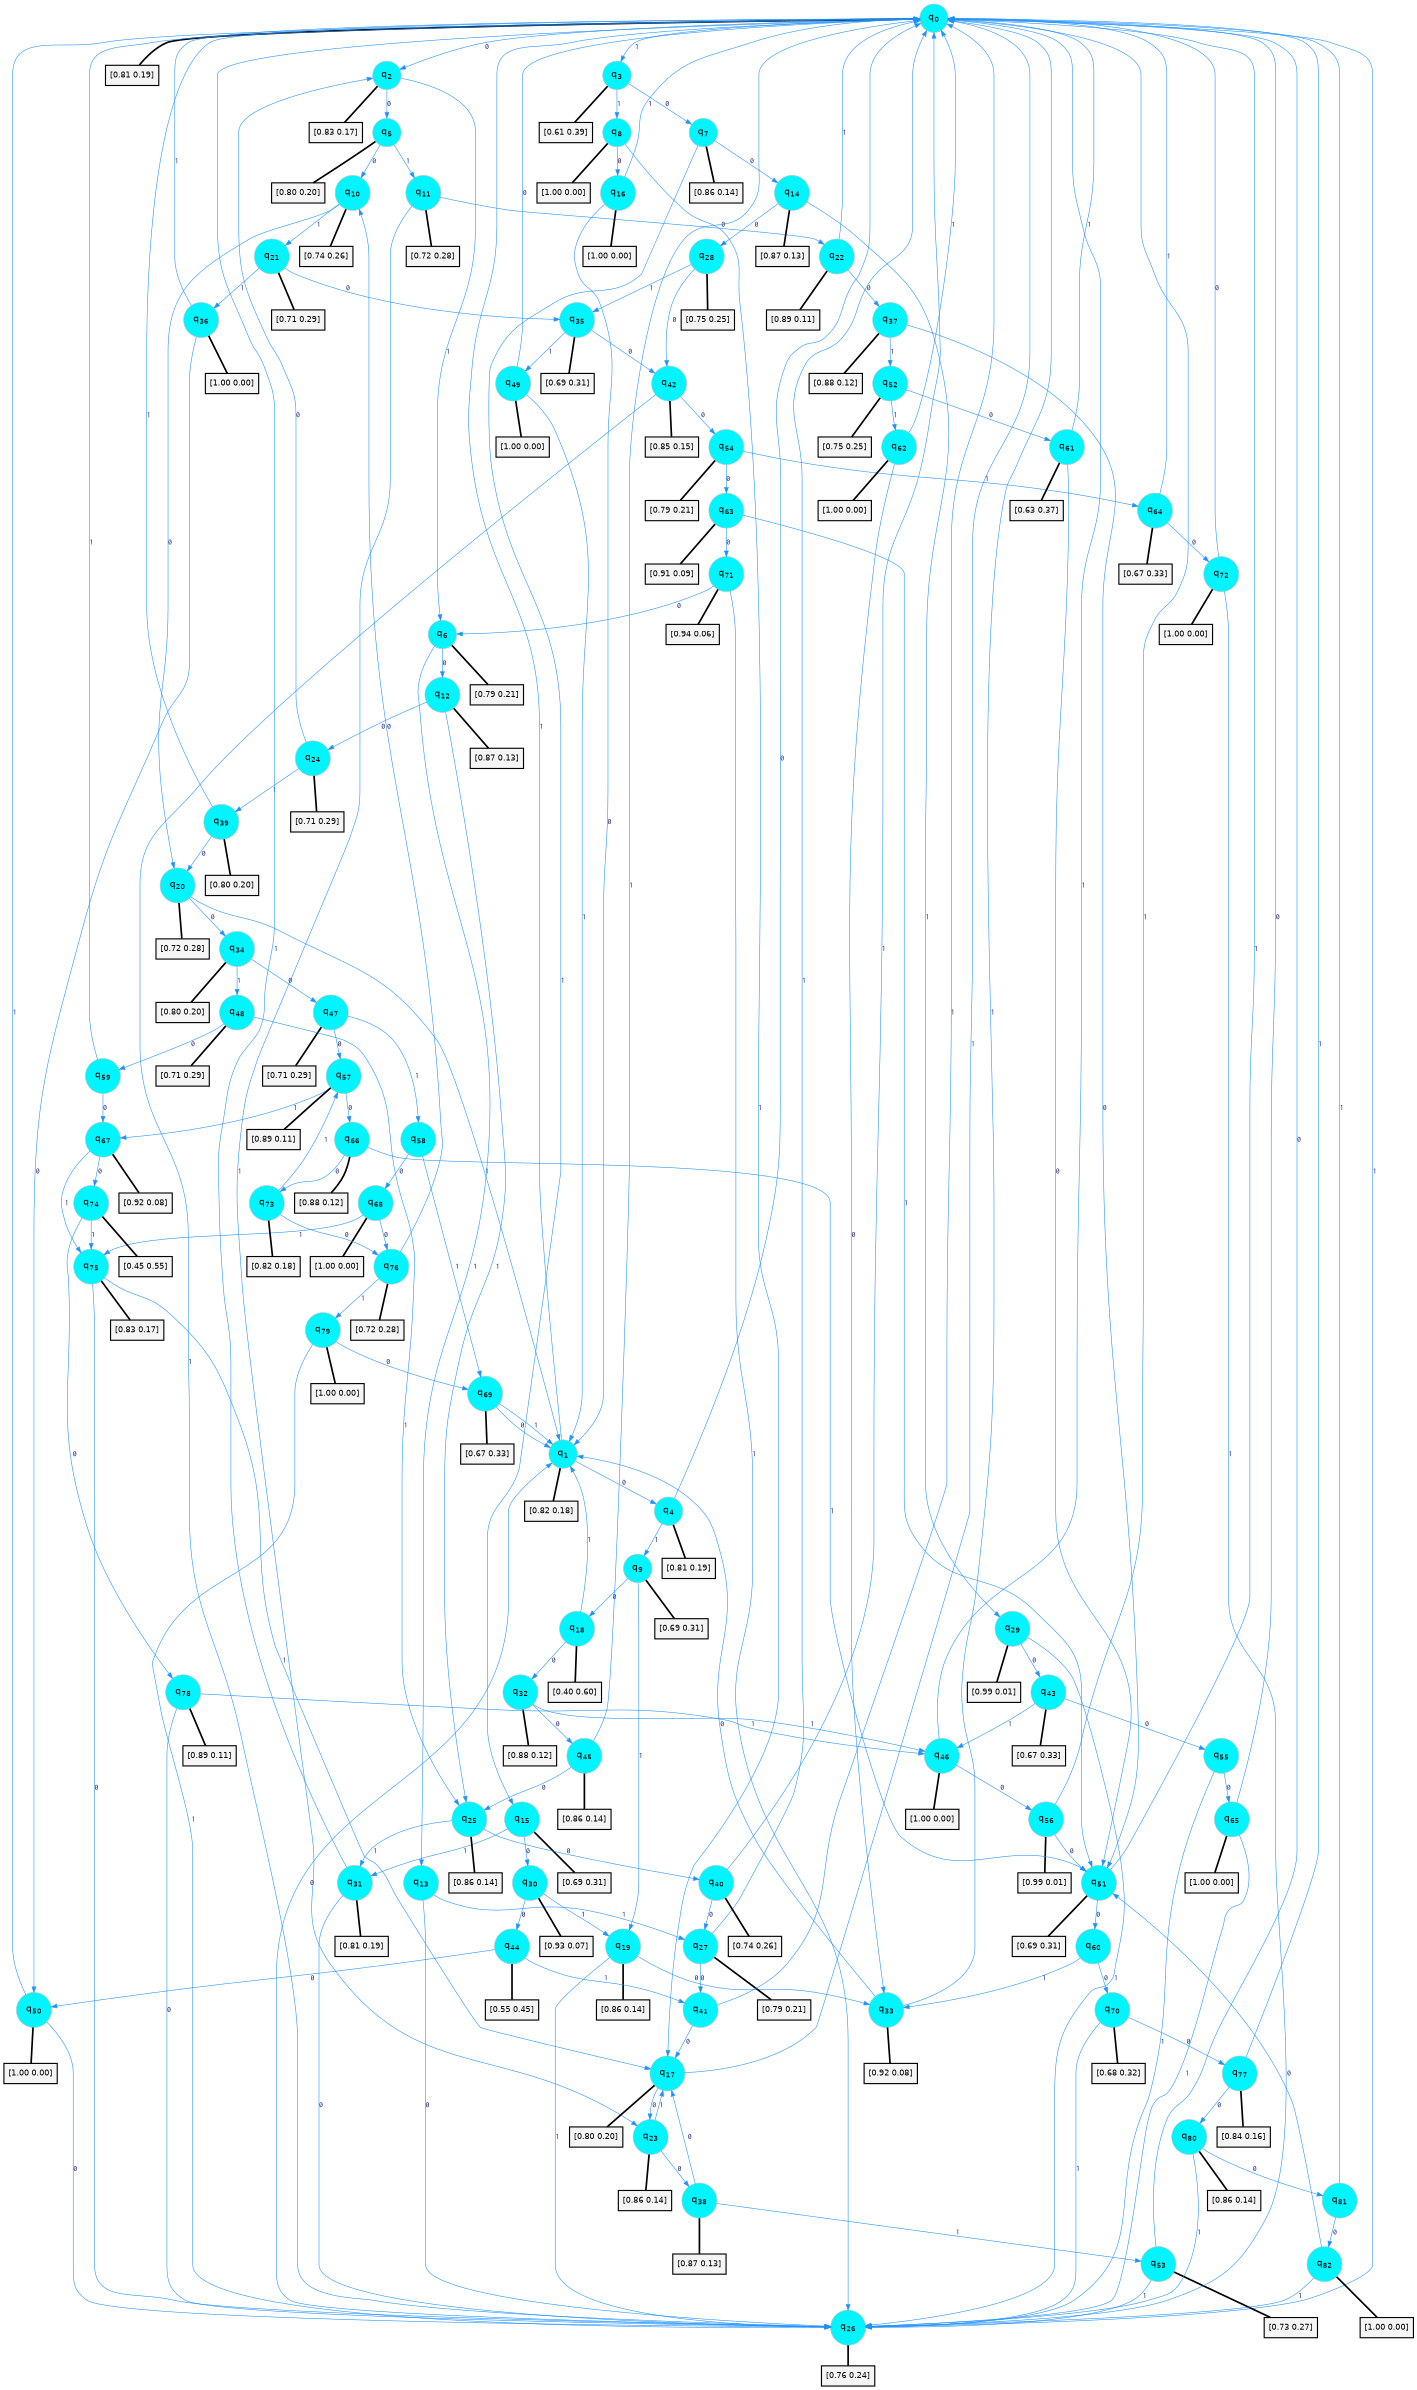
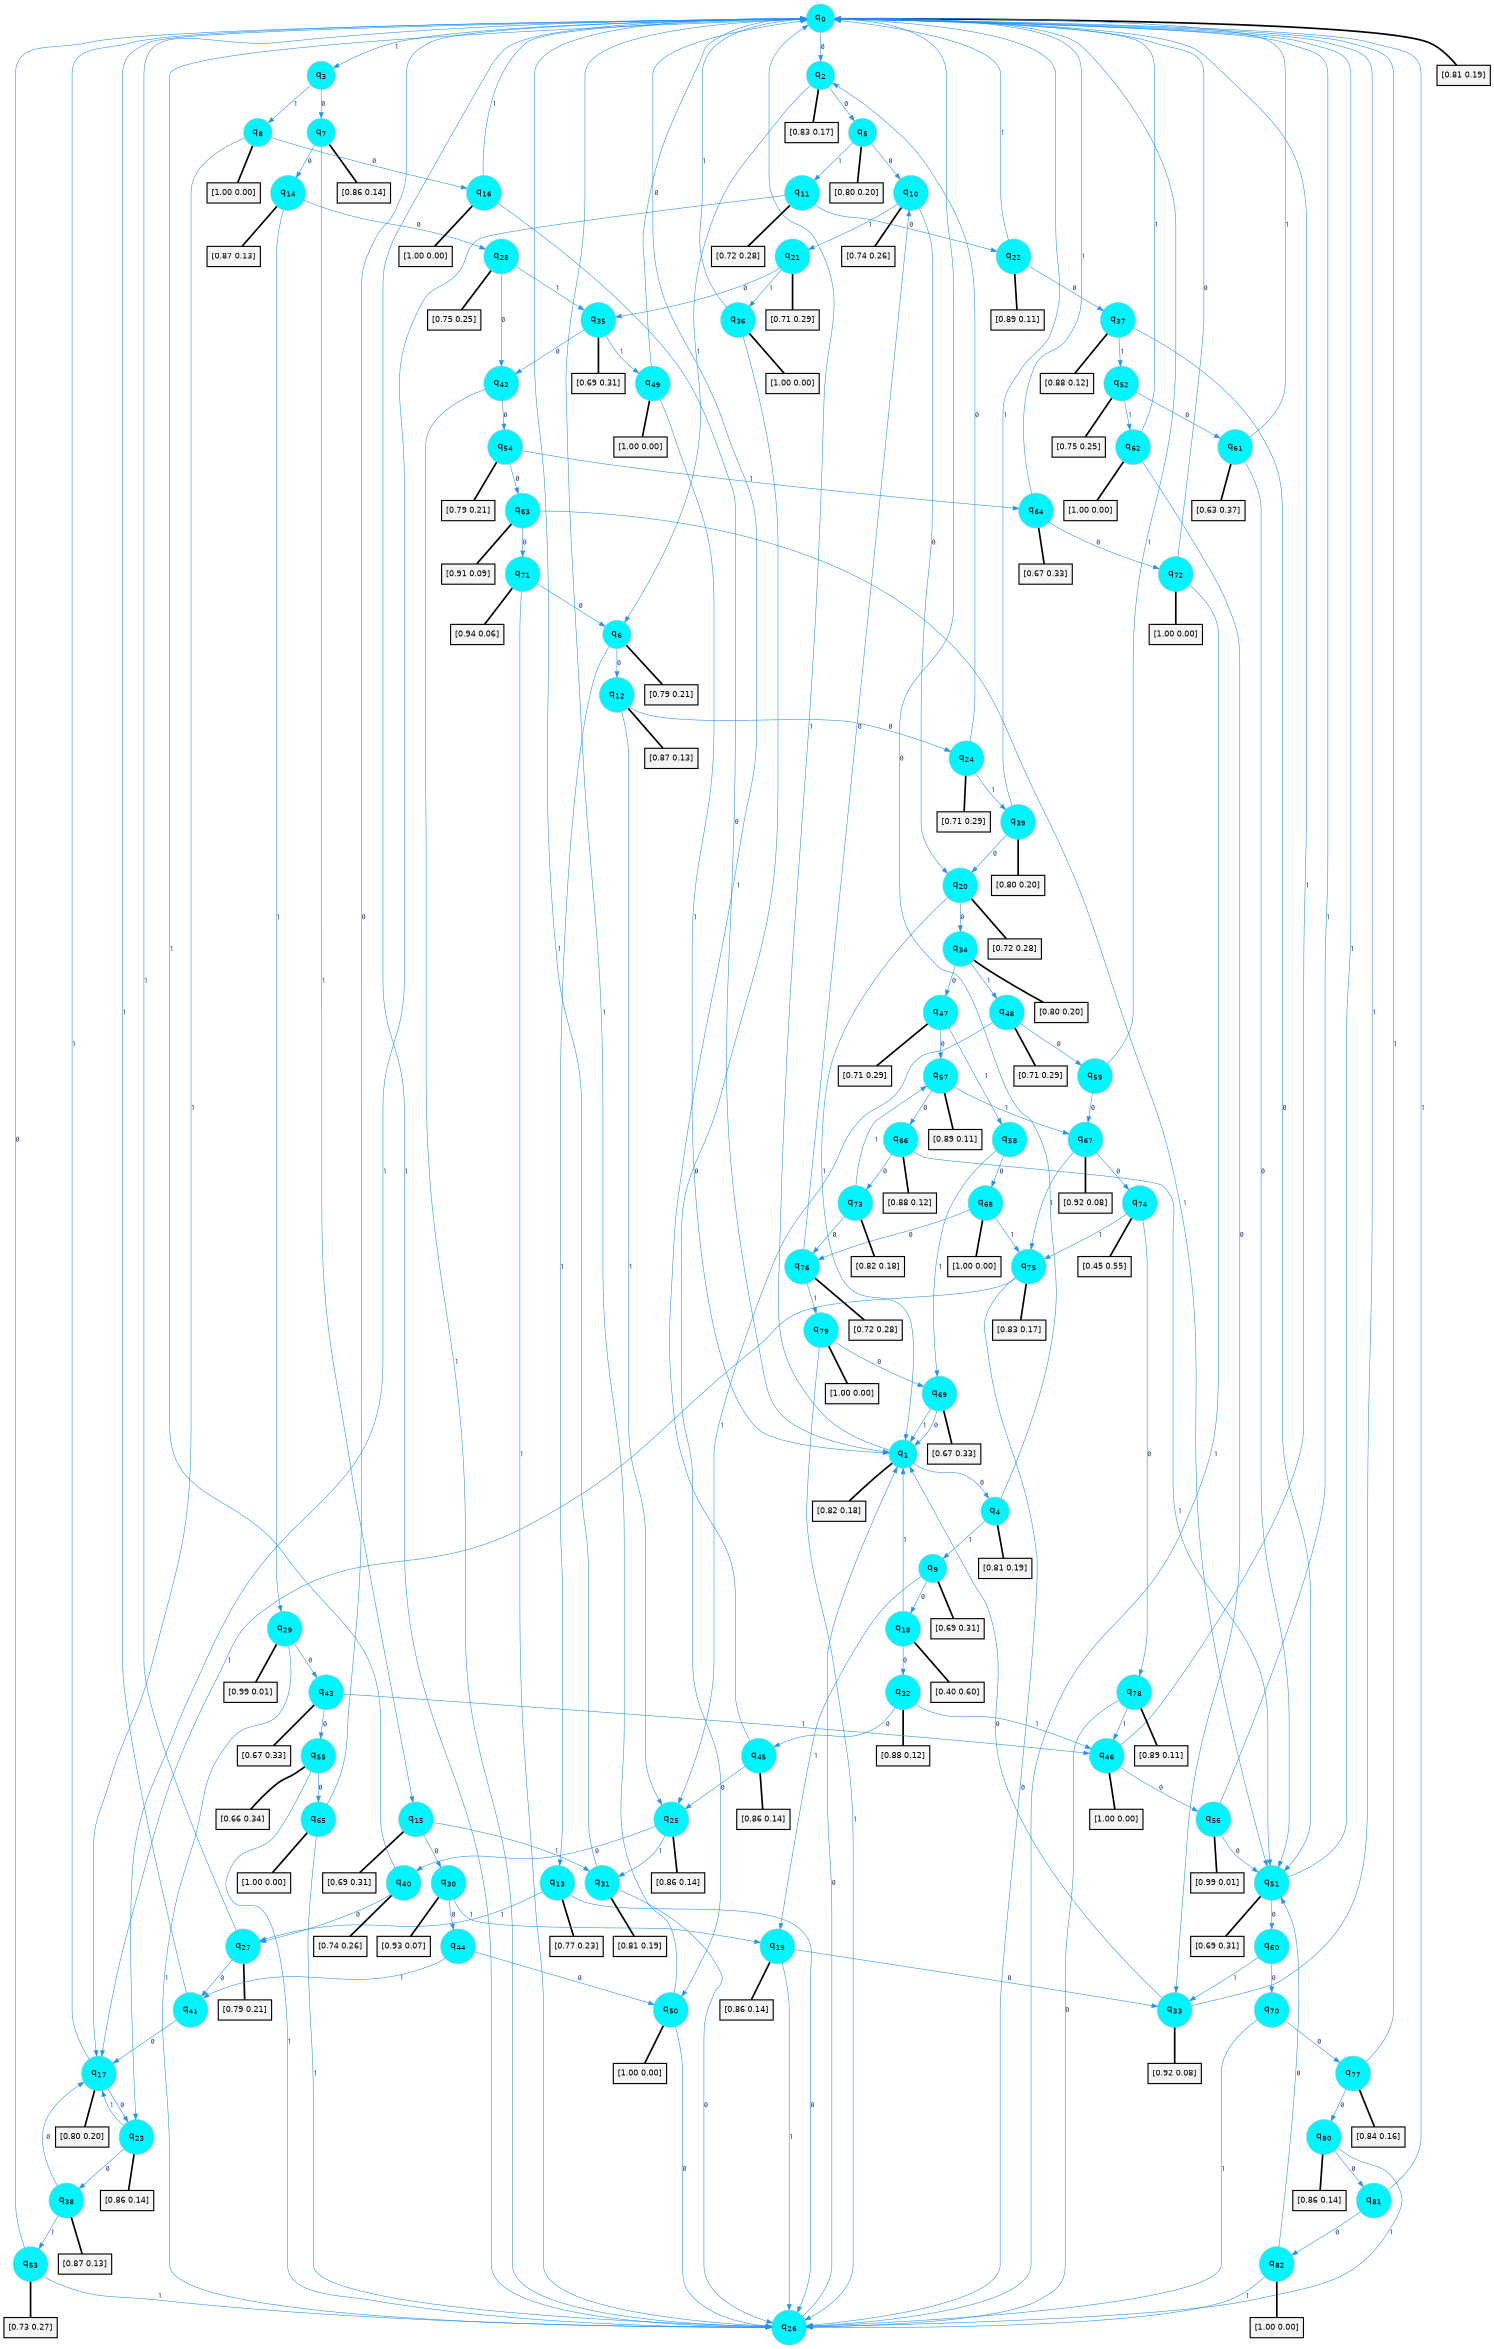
node "[0.61 0.39]": removed
node "[0.85 0.15]": removed
node "[0.66 0.34]": added
node "[0.77 0.23]": added
node "[0.55 0.45]": removed
node "[0.68 0.32]": removed
node "[0.76 0.24]": removed
